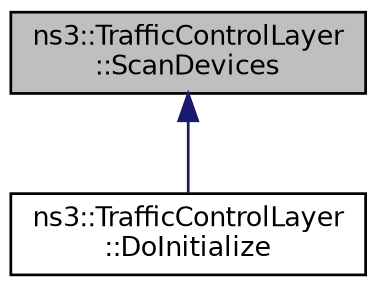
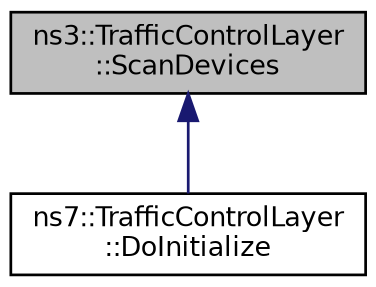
node "ns3::TrafficControlLayer ::DoInitialize": label "ns3::TrafficControlLayer ::DoInitialize" -> "ns7::TrafficControlLayer ::DoInitialize"
